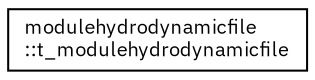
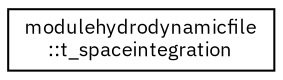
node "modulehydrodynamicfile ::t_modulehydrodynamicfile": label "modulehydrodynamicfile ::t_modulehydrodynamicfile" -> "modulehydrodynamicfile ::t_spaceintegration"
